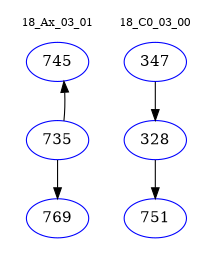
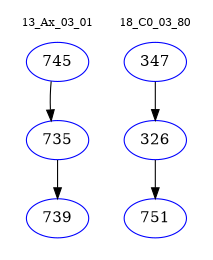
cluster "18_Ax_03_01": label "18_Ax_03_01" -> "13_Ax_03_01"
cluster "18_C0_03_00": label "18_C0_03_00" -> "18_C0_03_80"
edge "735" -> "745": reversed
node "328": label "328" -> "326"
node "769": label "769" -> "739"
